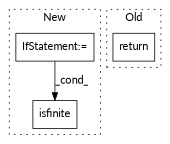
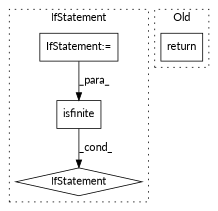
cluster "New": label "New" -> "IfStatement"
edge "IfStatement:=" -> "isfinite": label "_cond_" -> "_para_"
node "IfStatement": added
